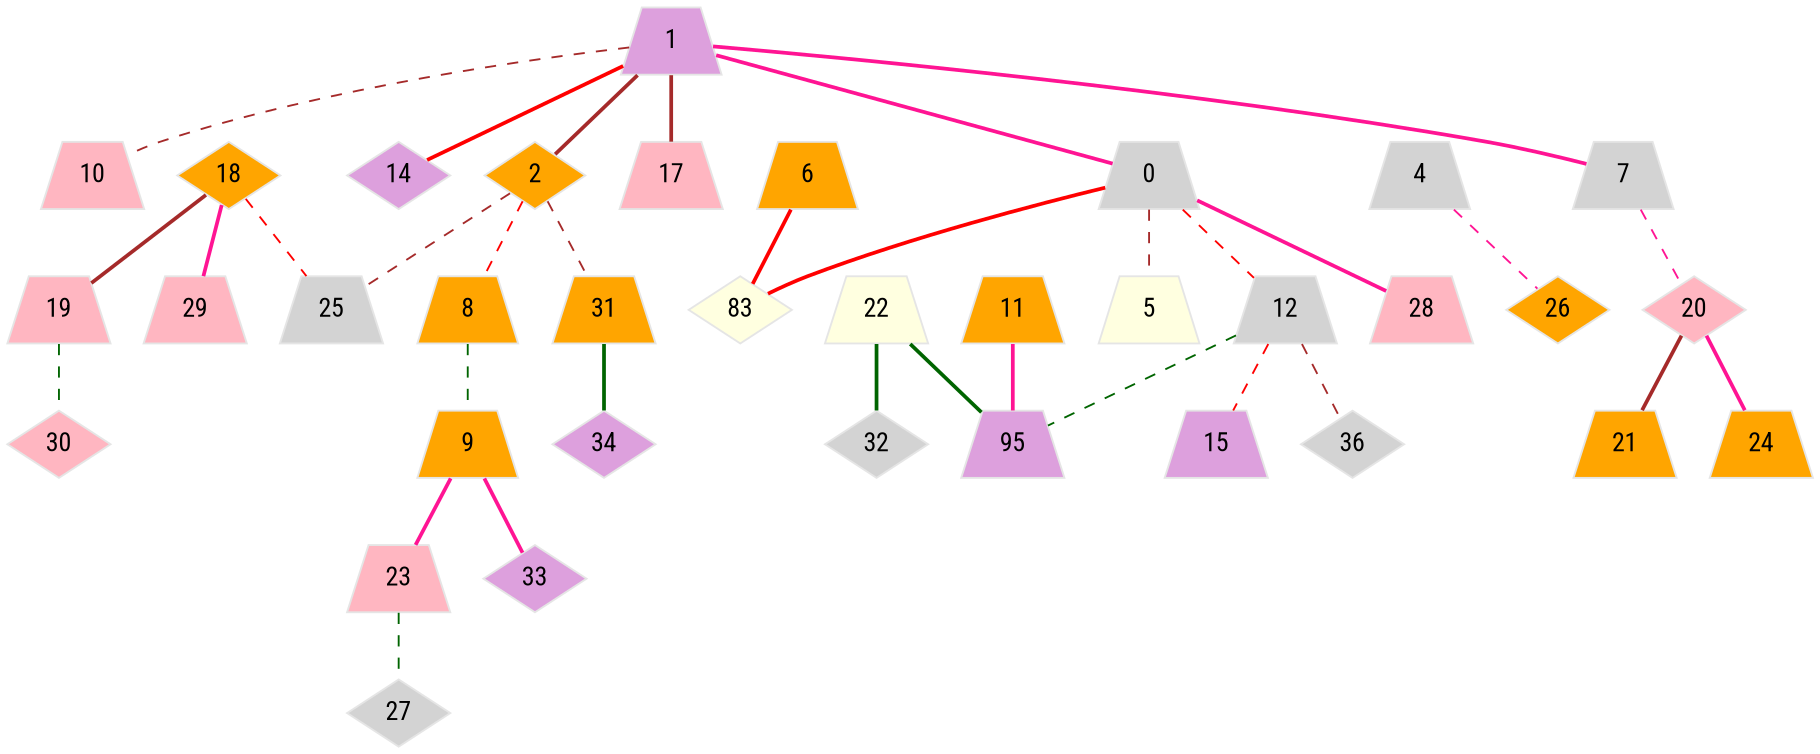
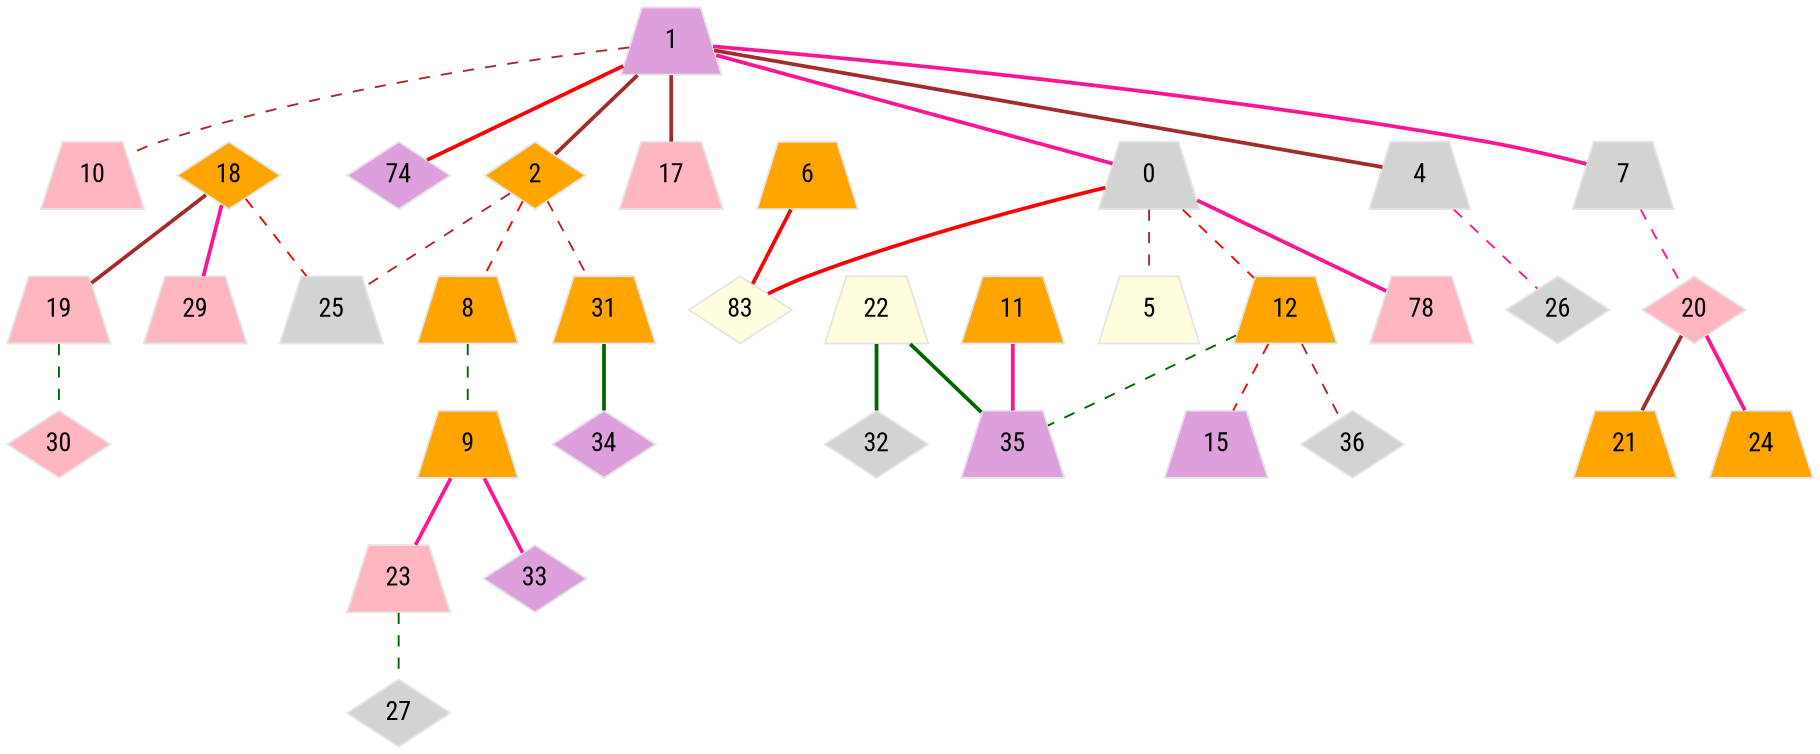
edge "1" -- "4": added
node "14": label "14" -> "74"
node "12": fillcolor lightgrey -> orange
node "28": label "28" -> "78"
node "26": fillcolor orange -> lightgrey
node "95": label "95" -> "35"
